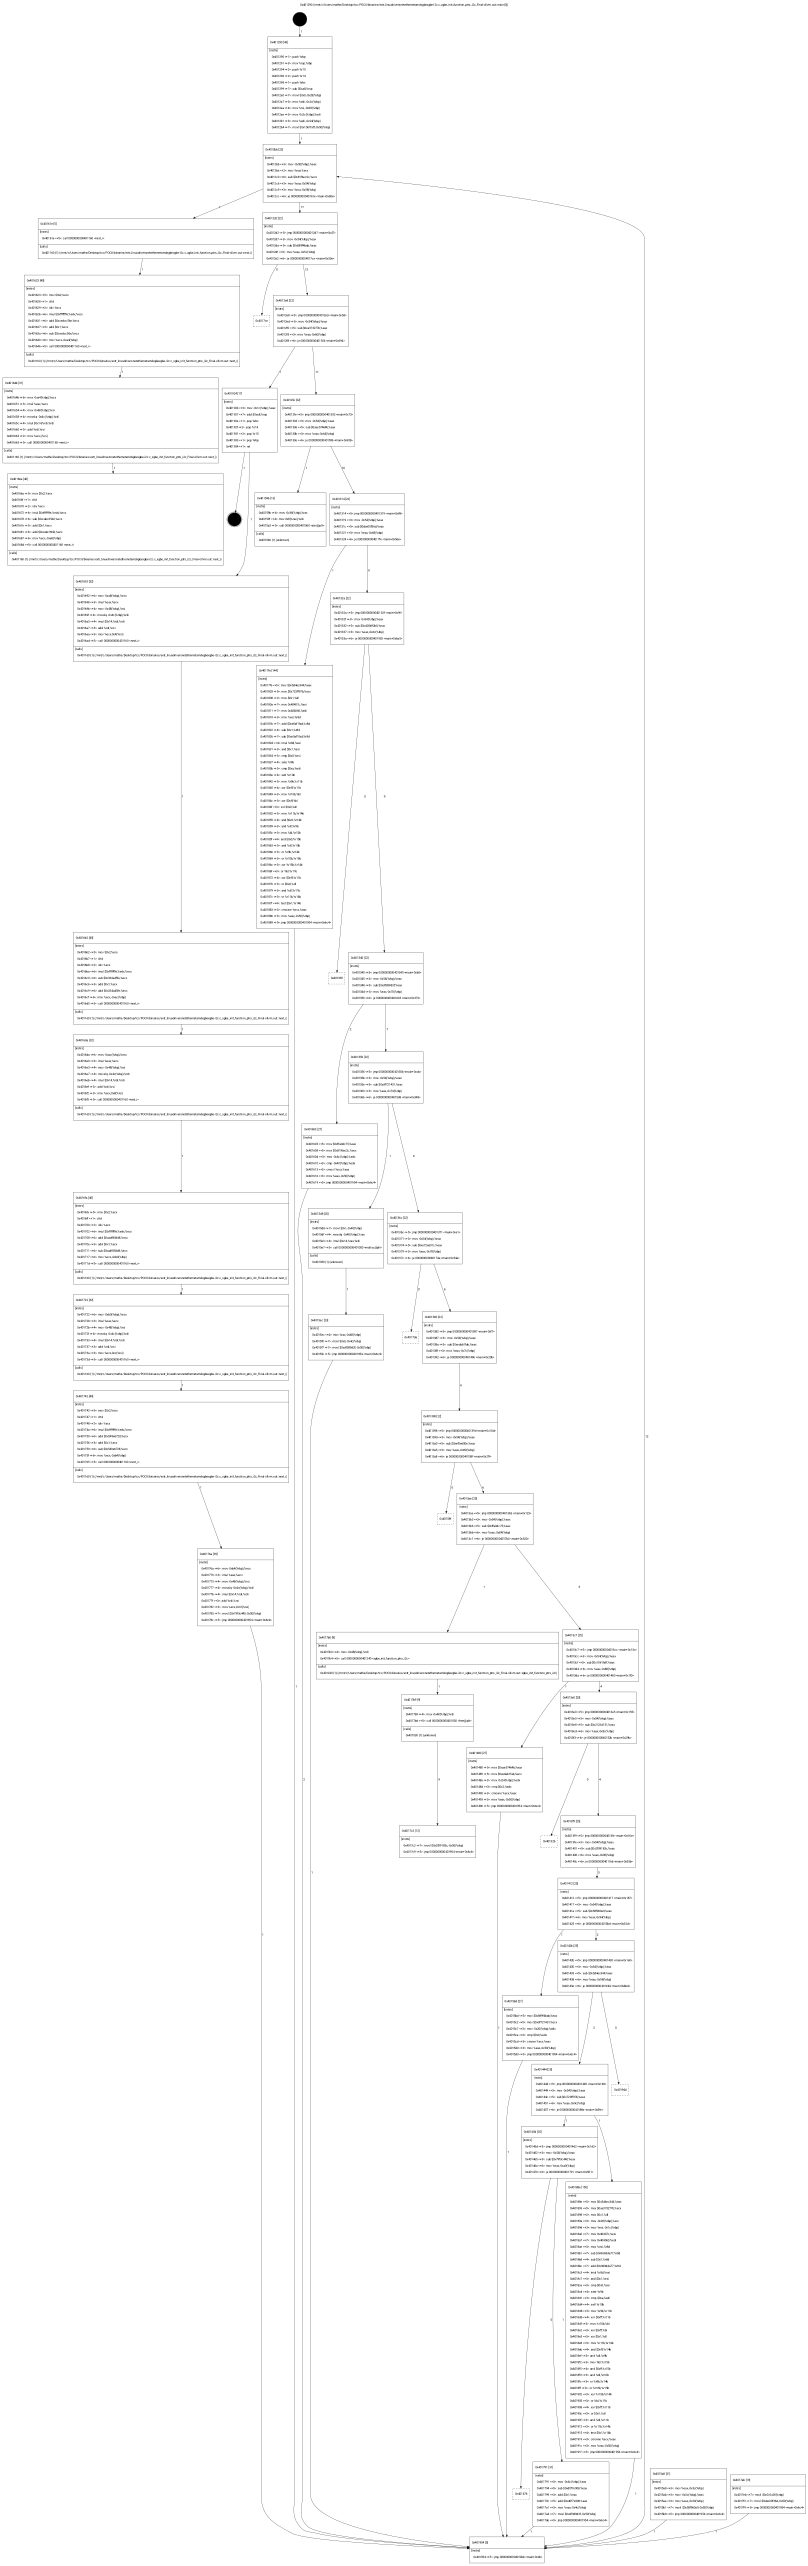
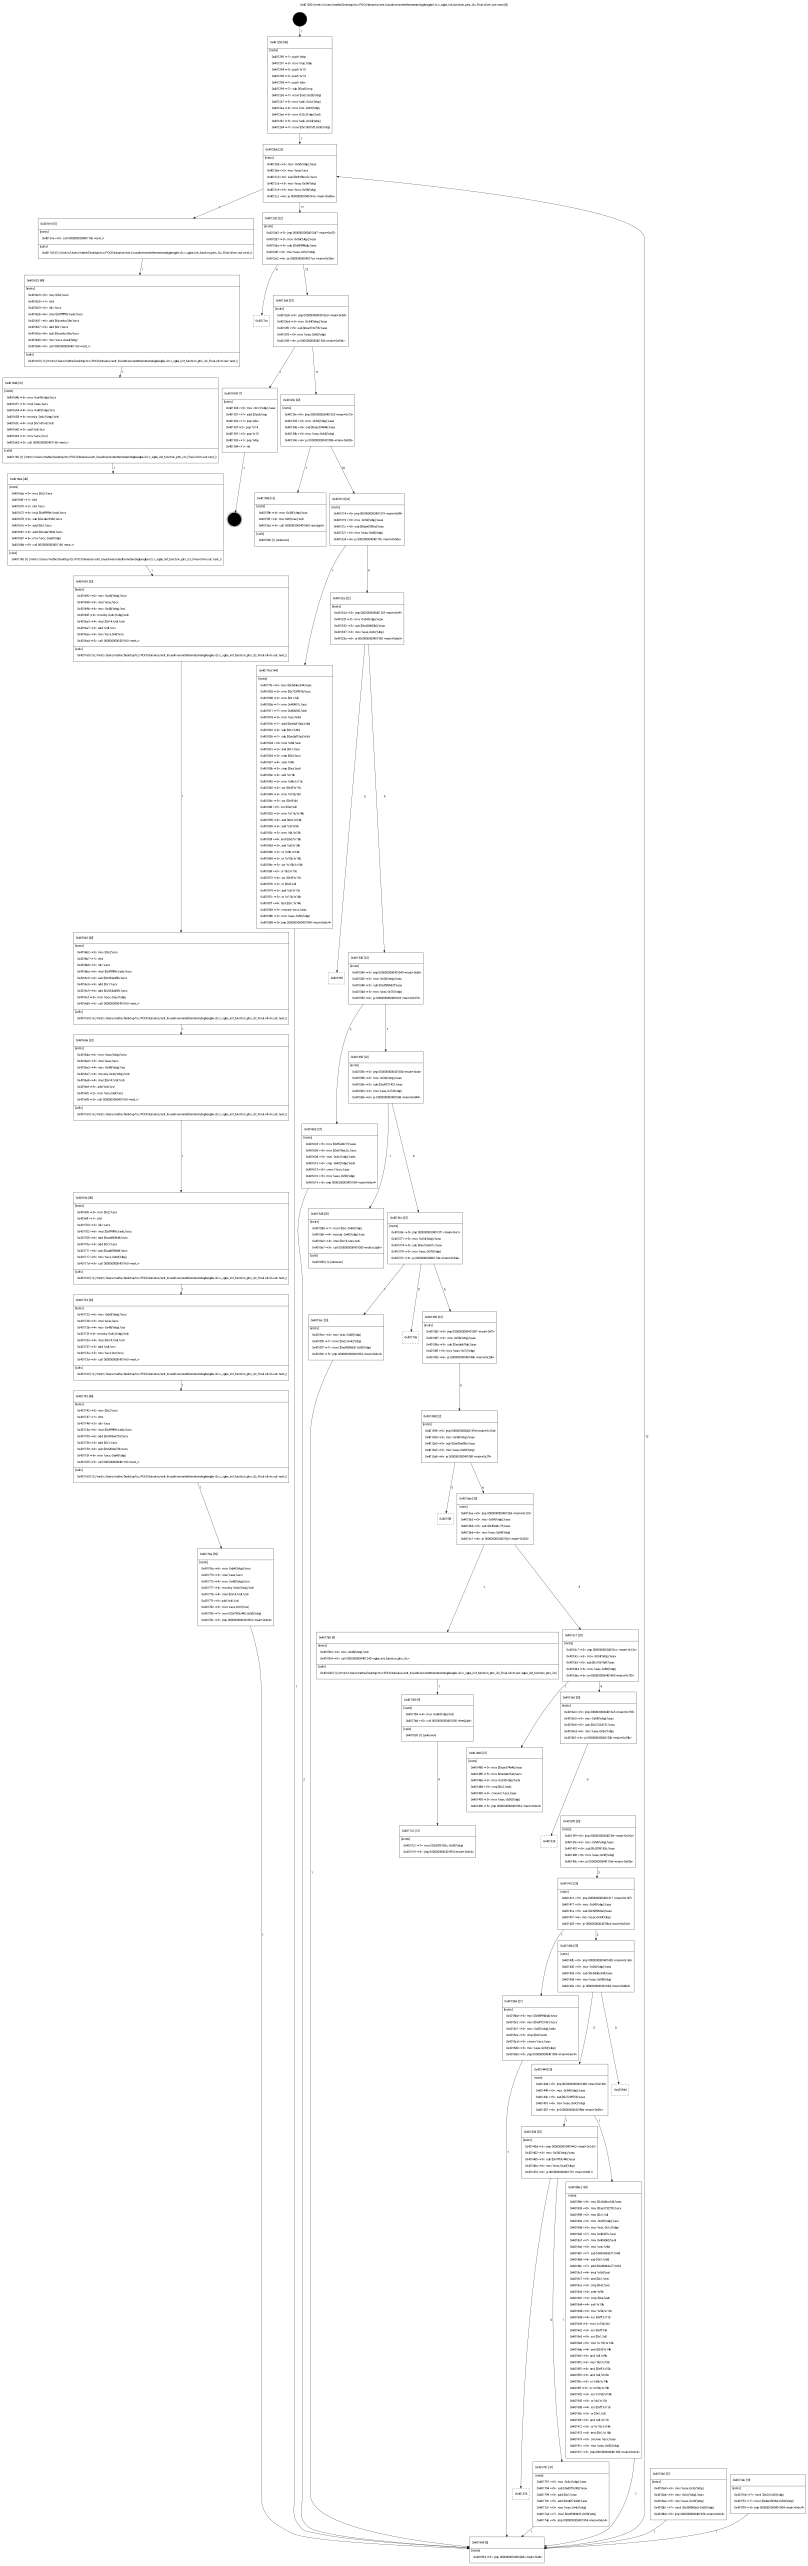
edge "0x401924 [17]" -> "0x401692 [32]": now "0x40166a [40]" -> "0x401692 [32]"
edge "0x4015d8 [20]" -> "0x4015ec [23]": now "0x40136c [22]" -> "0x4015ec [23]"
edge "0x4013e0 [25]" -> "0x4013f9 [25]": removed, label "4"
edge "0x401480 [27]" -> "0x401954 [5]": removed, label "1"
